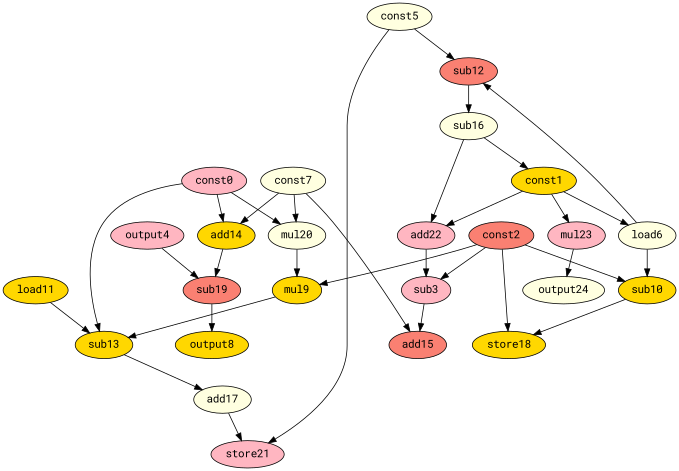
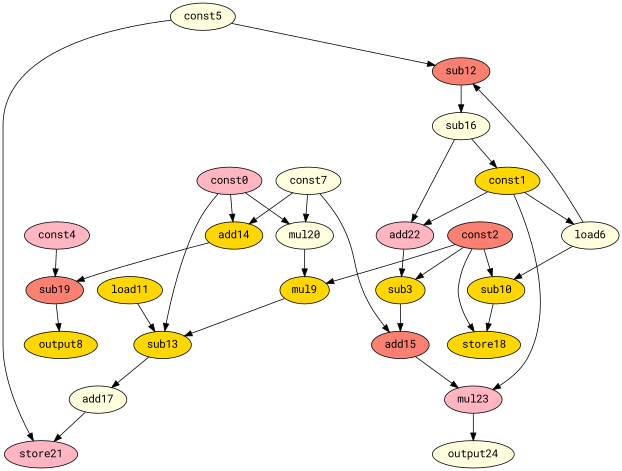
node "output4": label "output4" -> "const4"
node "sub3": fillcolor lightpink -> gold
edge "add15" -> "mul23": added
